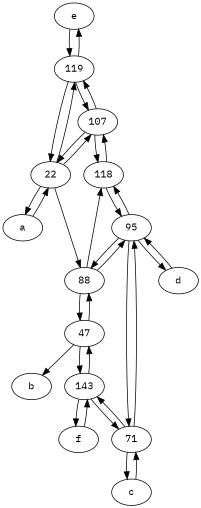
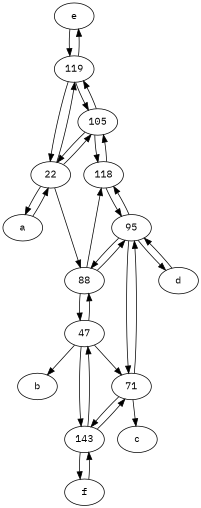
node "107": label "107" -> "105"
edge "c" -> "71": now "47" -> "71"
